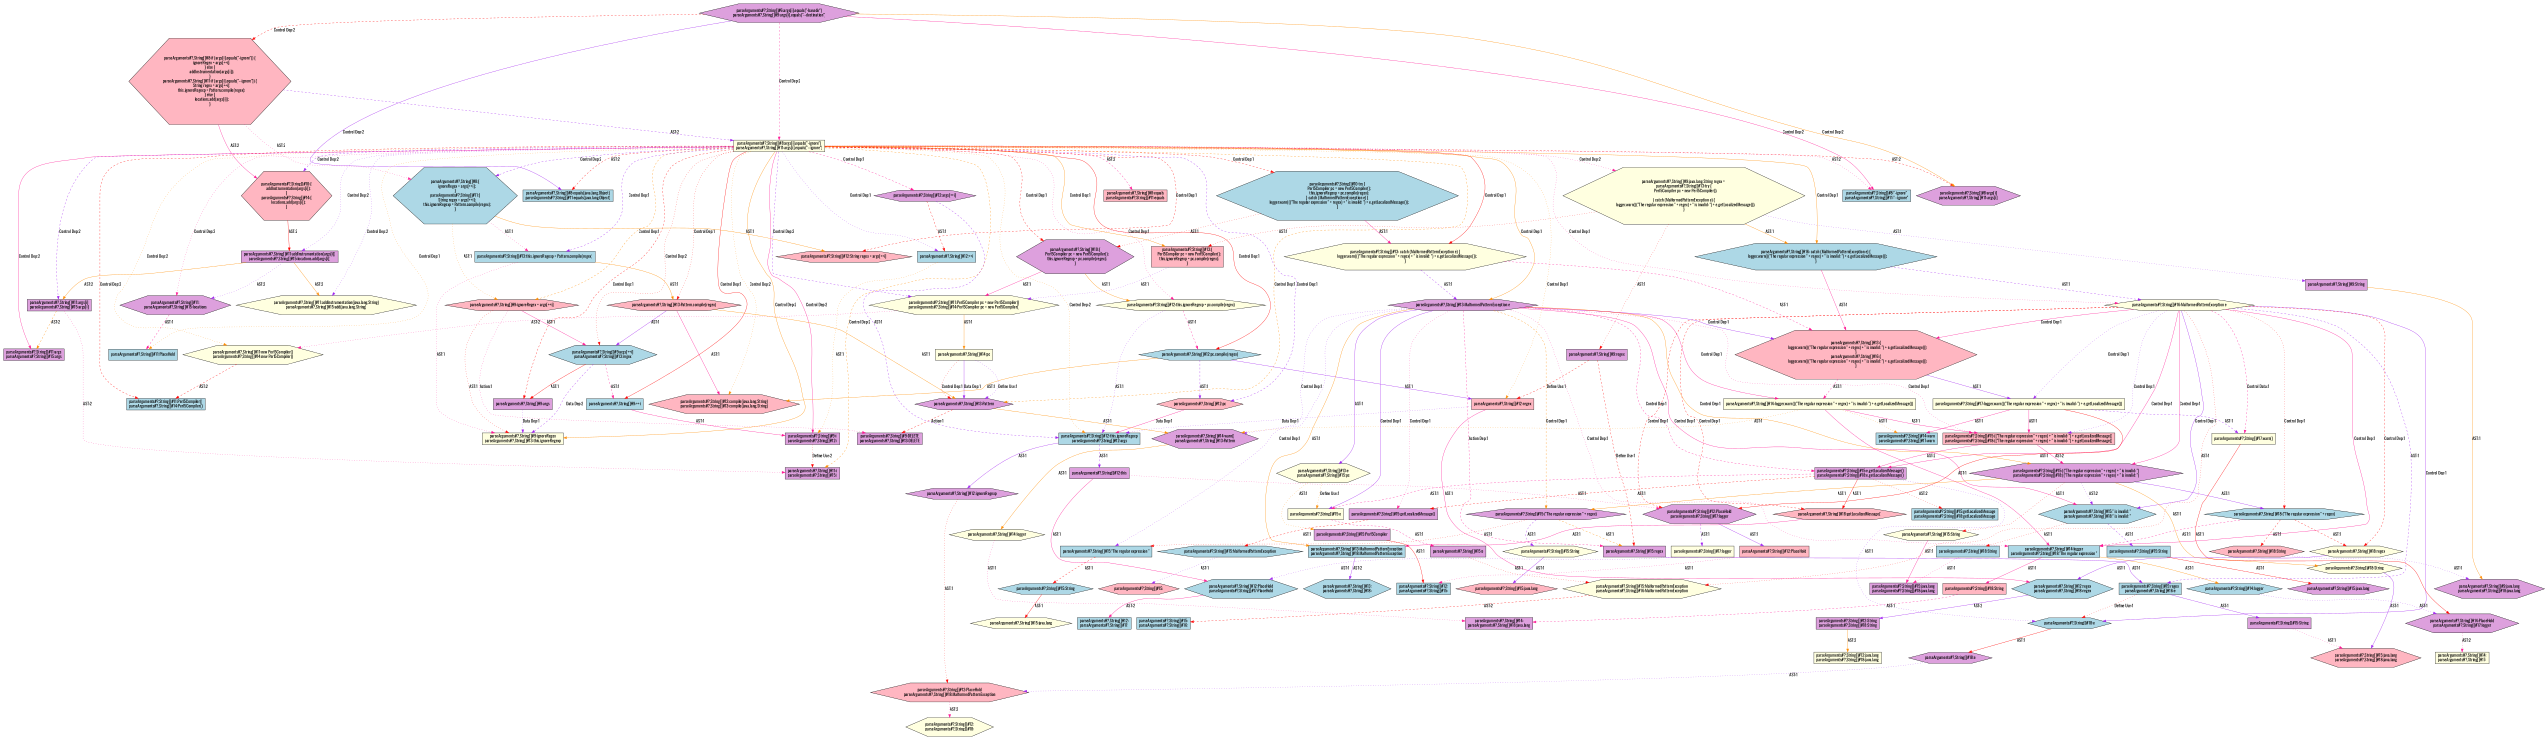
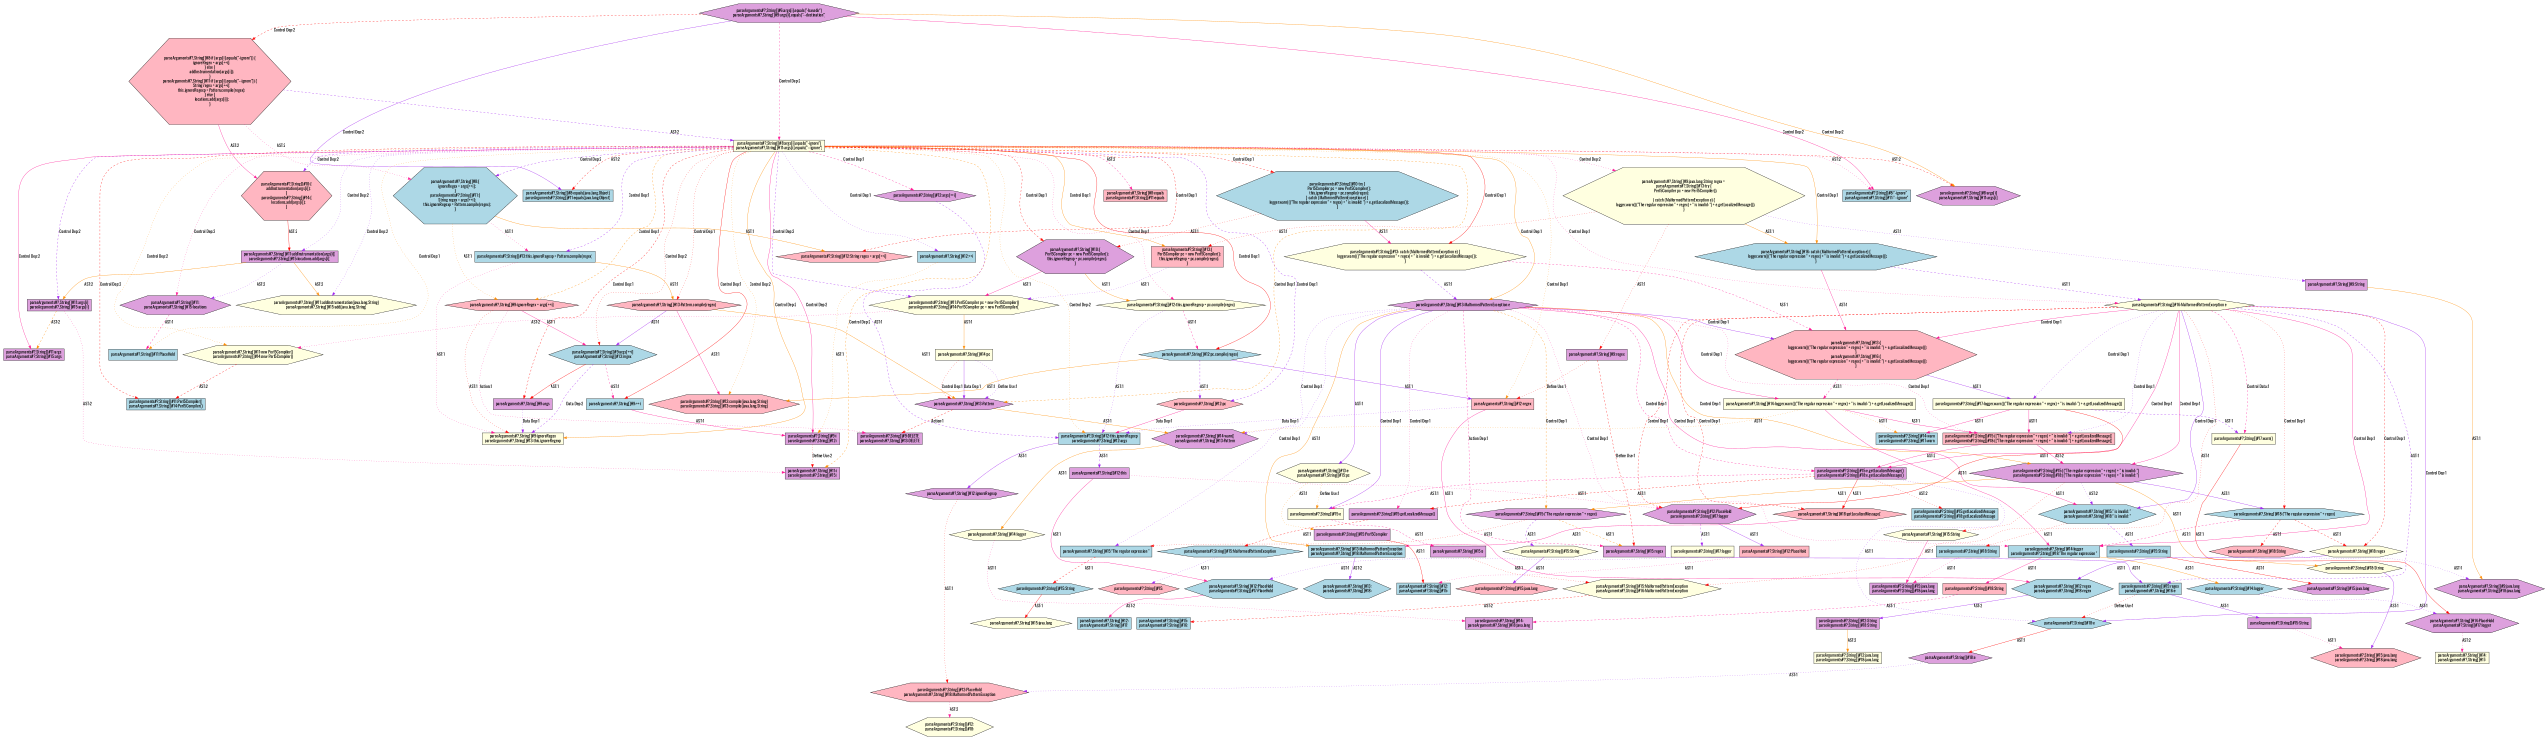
edge "parseArguments#?,String[]#12:args[++i]" -> "parseArguments#?,String[]#12:++i": removed, label "AST:1"
edge "parseArguments#?,String[]#9:regex" -> "parseArguments#?,String[]#12:regex": style dashed -> dotted
